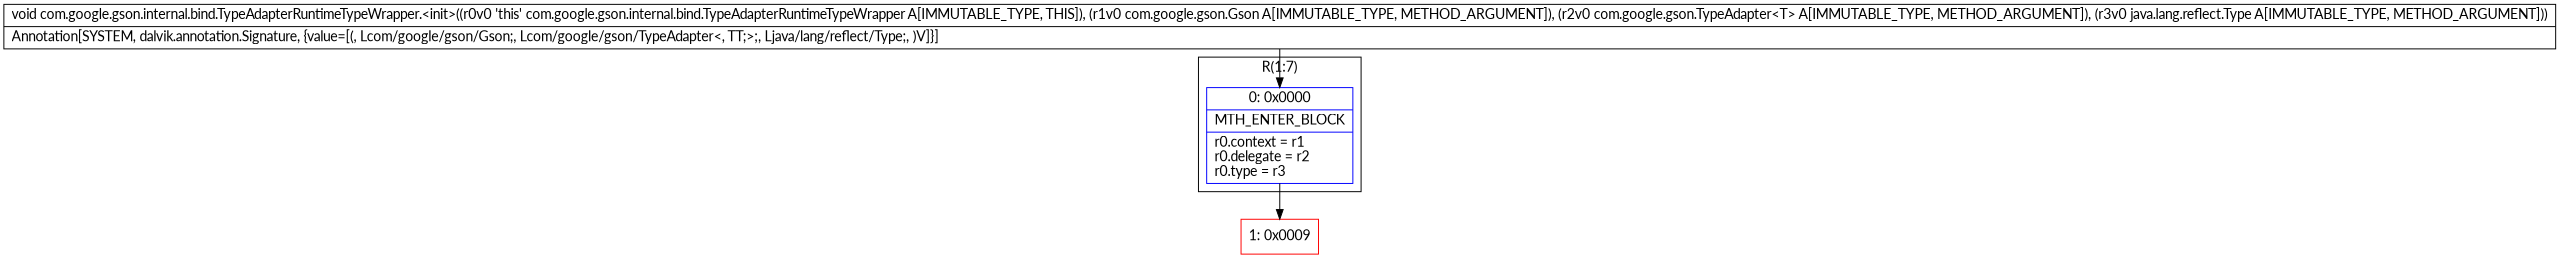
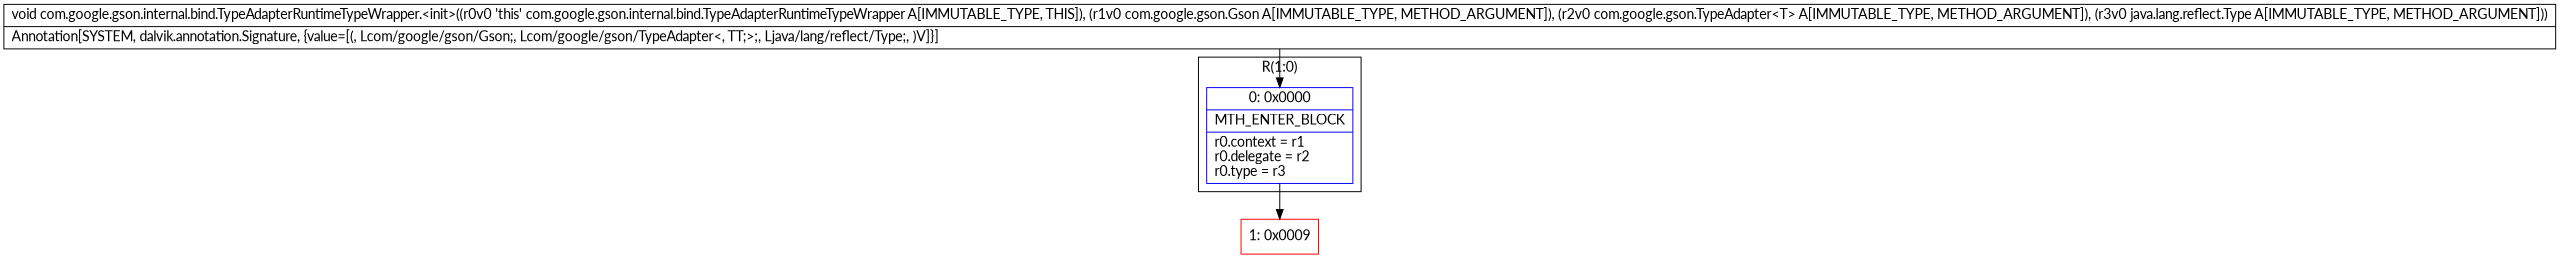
cluster "R(1:7)": label "R(1:7)" -> "R(1:0)"
